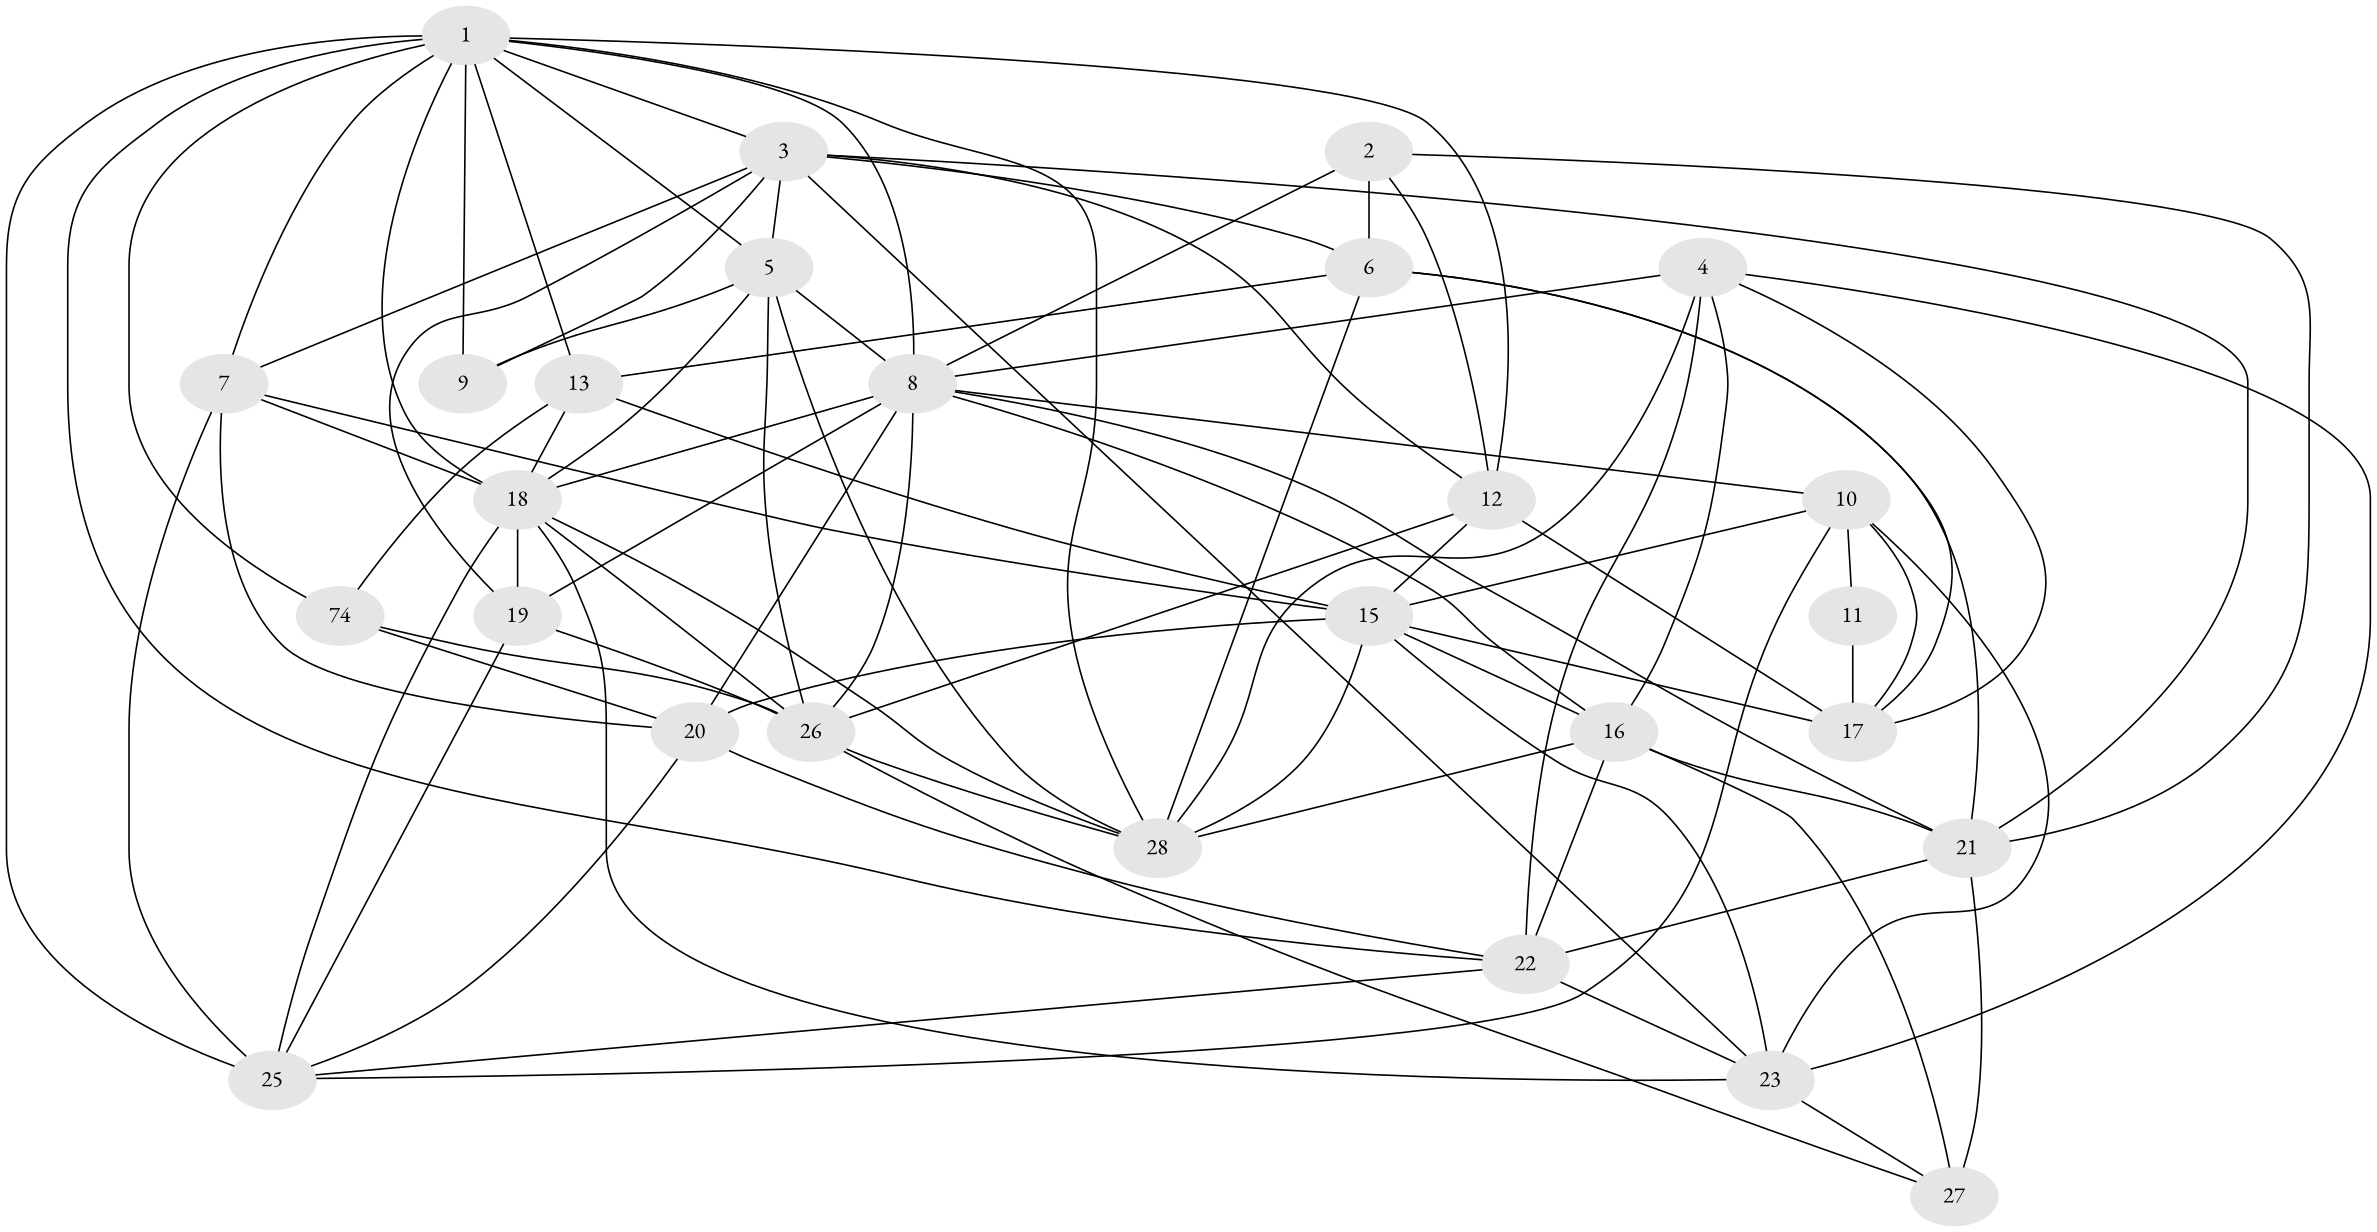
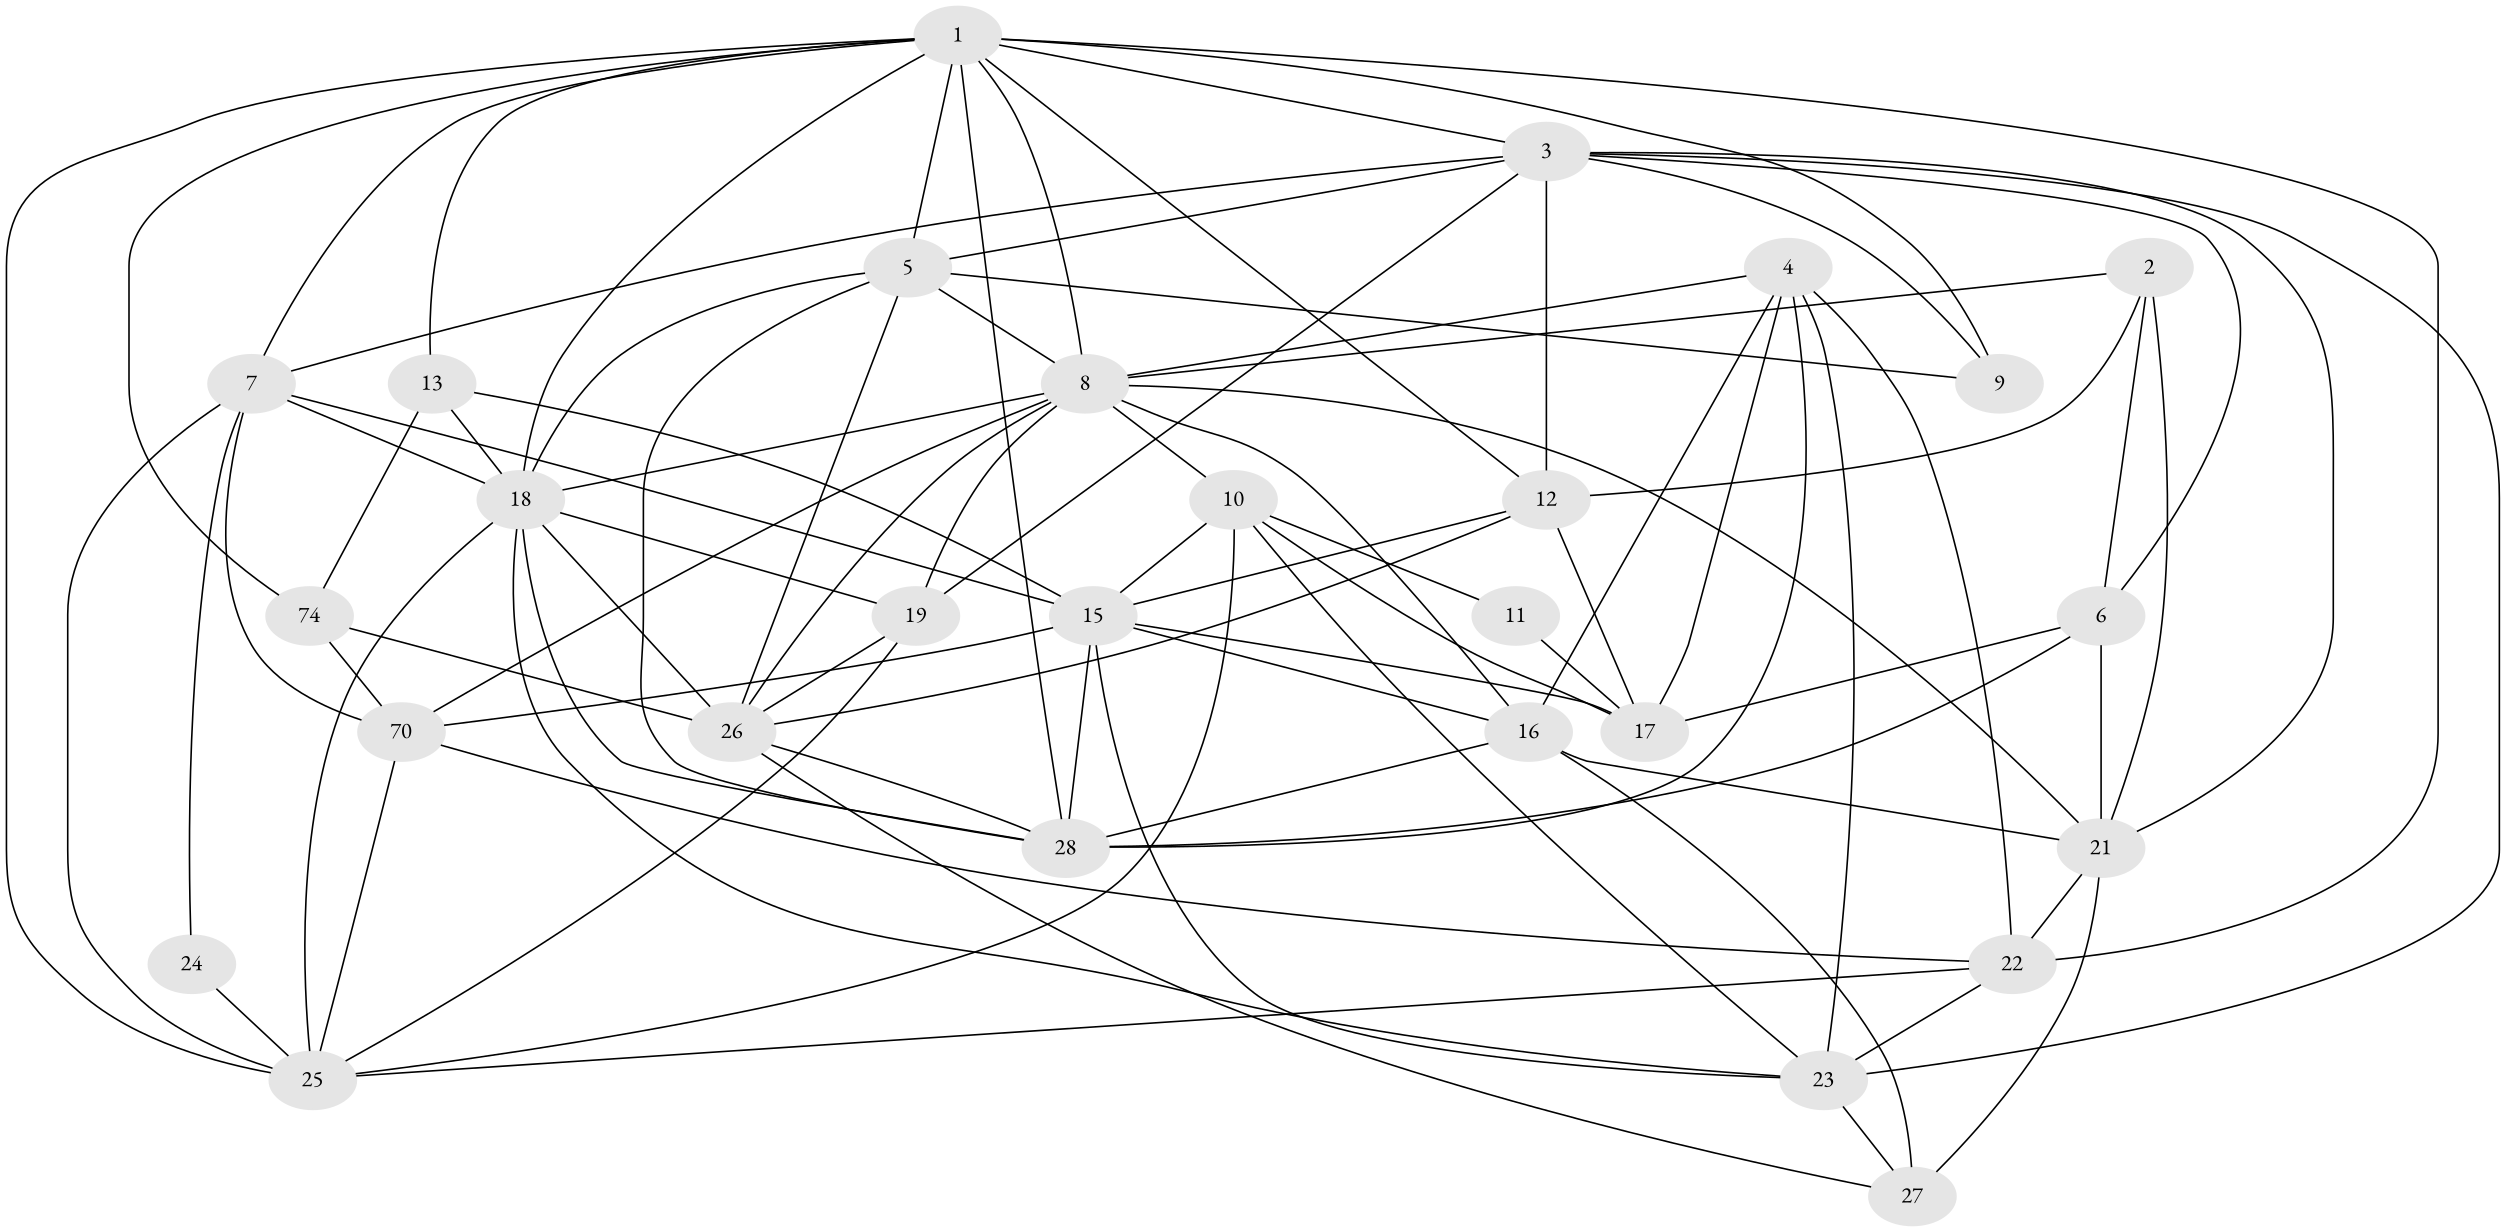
edge "6" -- "13": removed
node "20": label "20" -> "70"
edge "16" -- "22": removed
node "24": added
